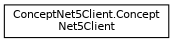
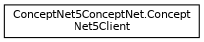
node "ConceptNet5Client.Concept Net5Client": label "ConceptNet5Client.Concept Net5Client" -> "ConceptNet5ConceptNet.Concept Net5Client"
